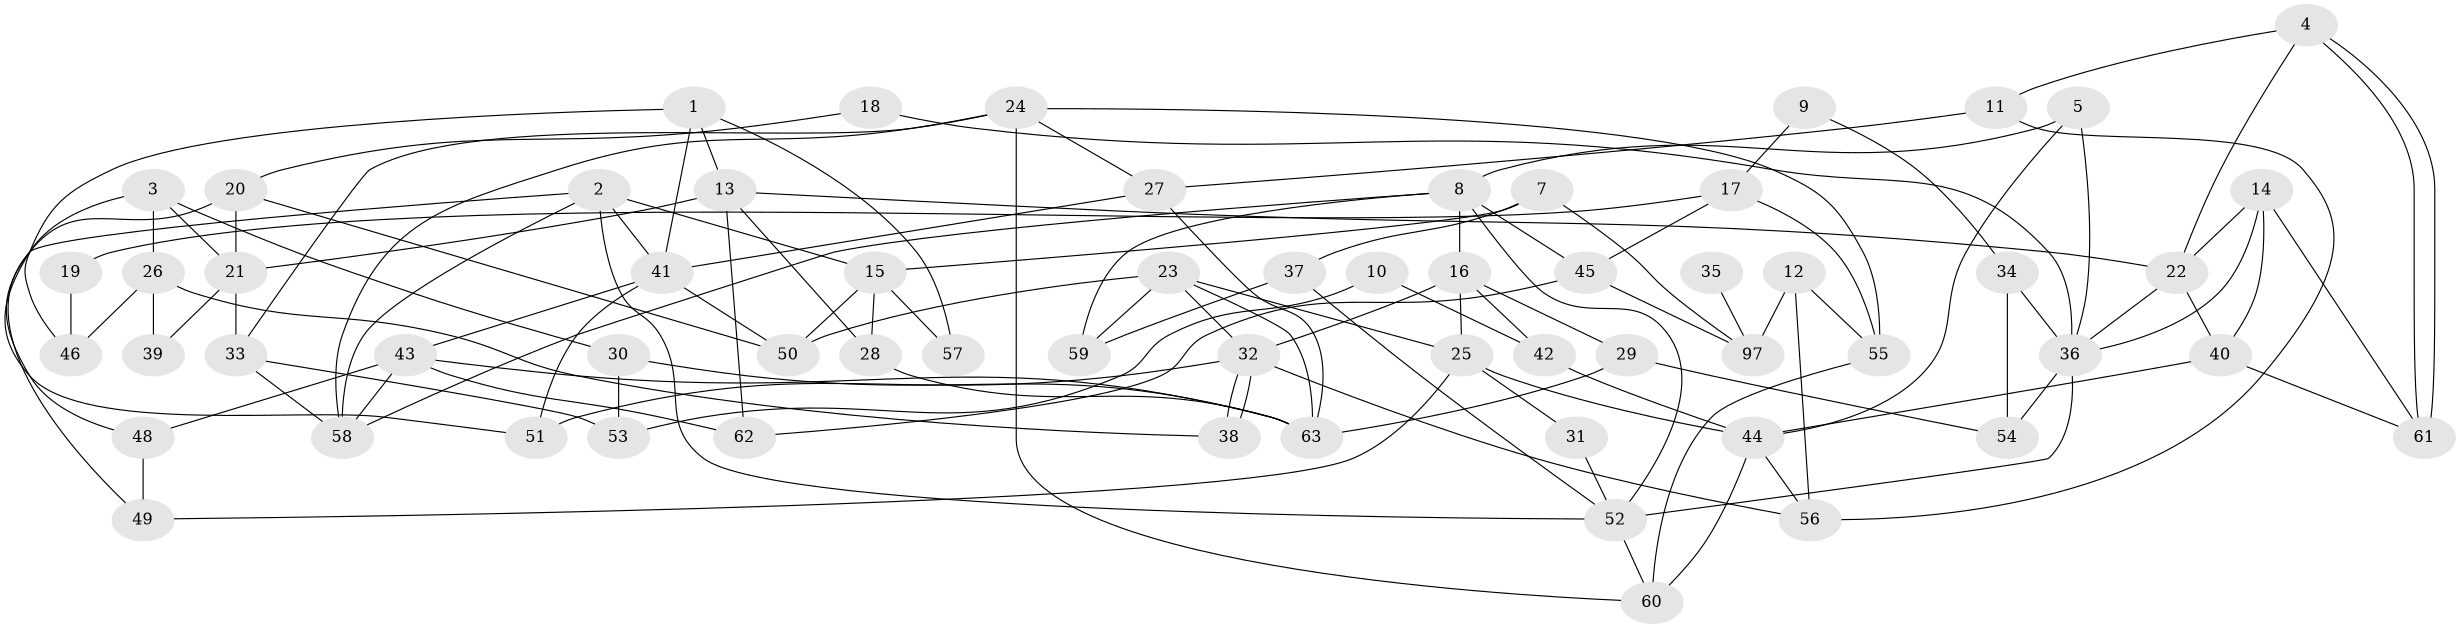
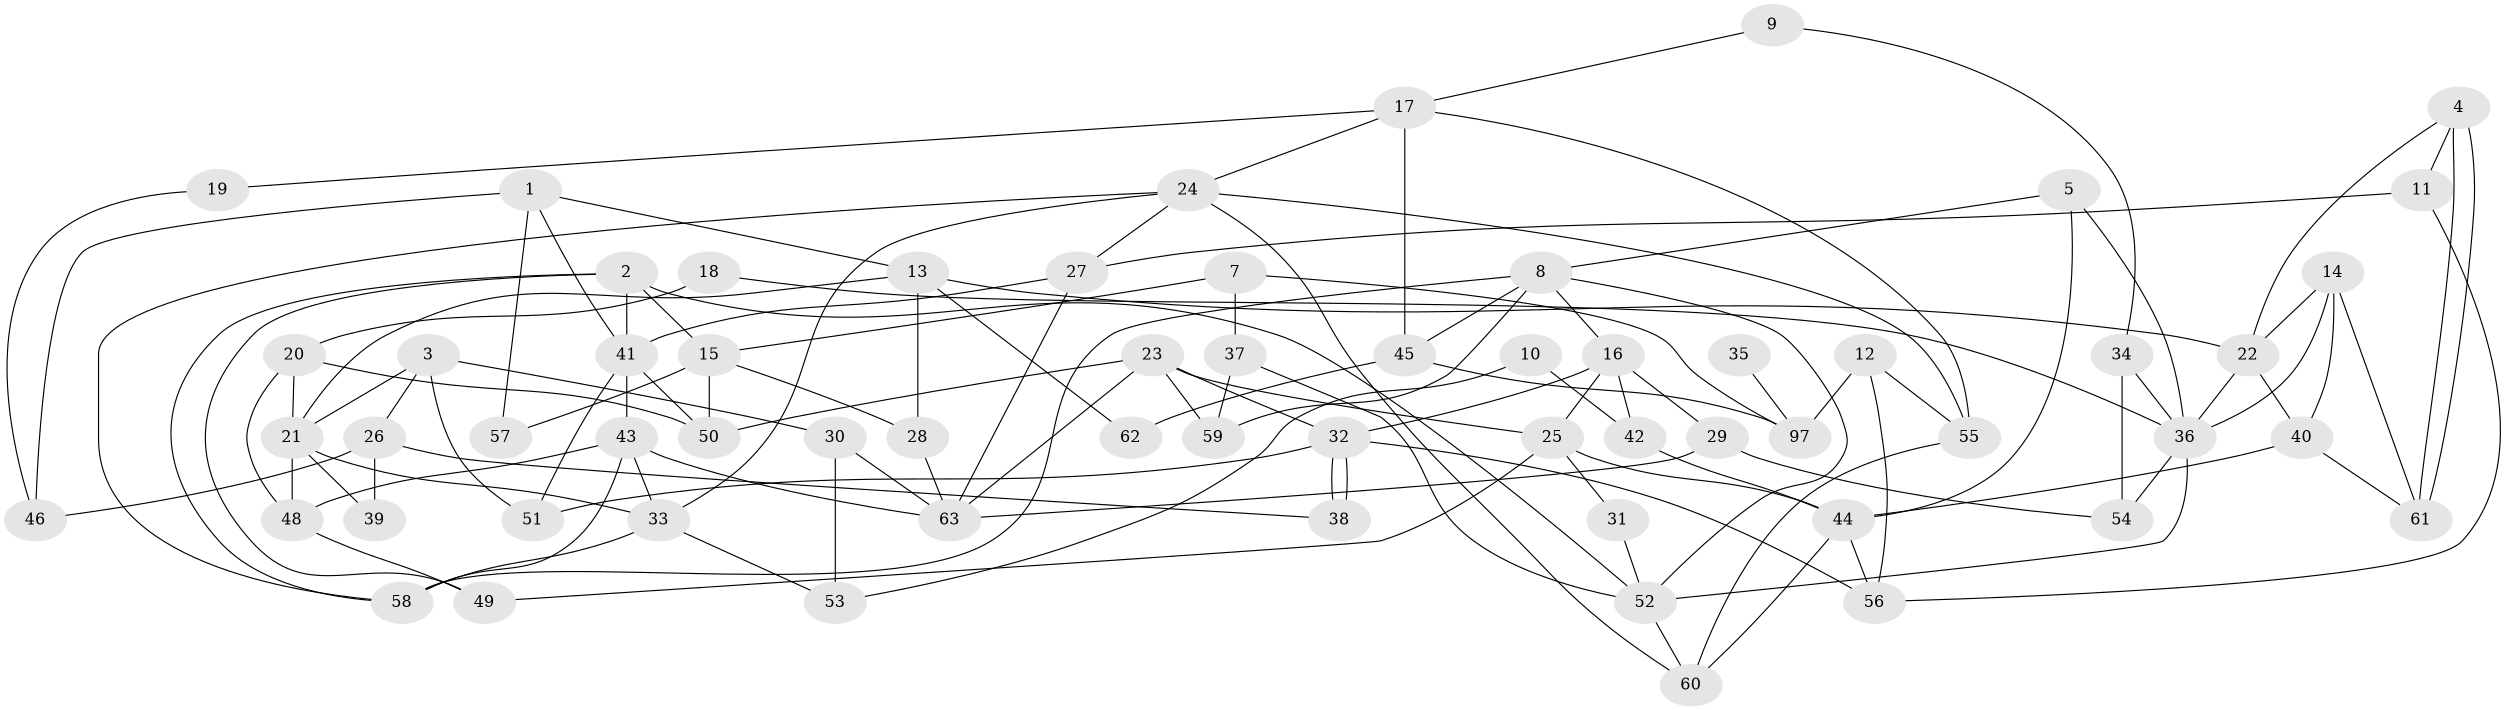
edge "17" -- "24": added
edge "43" -- "62": now "43" -- "33"
edge "21" -- "48": added
